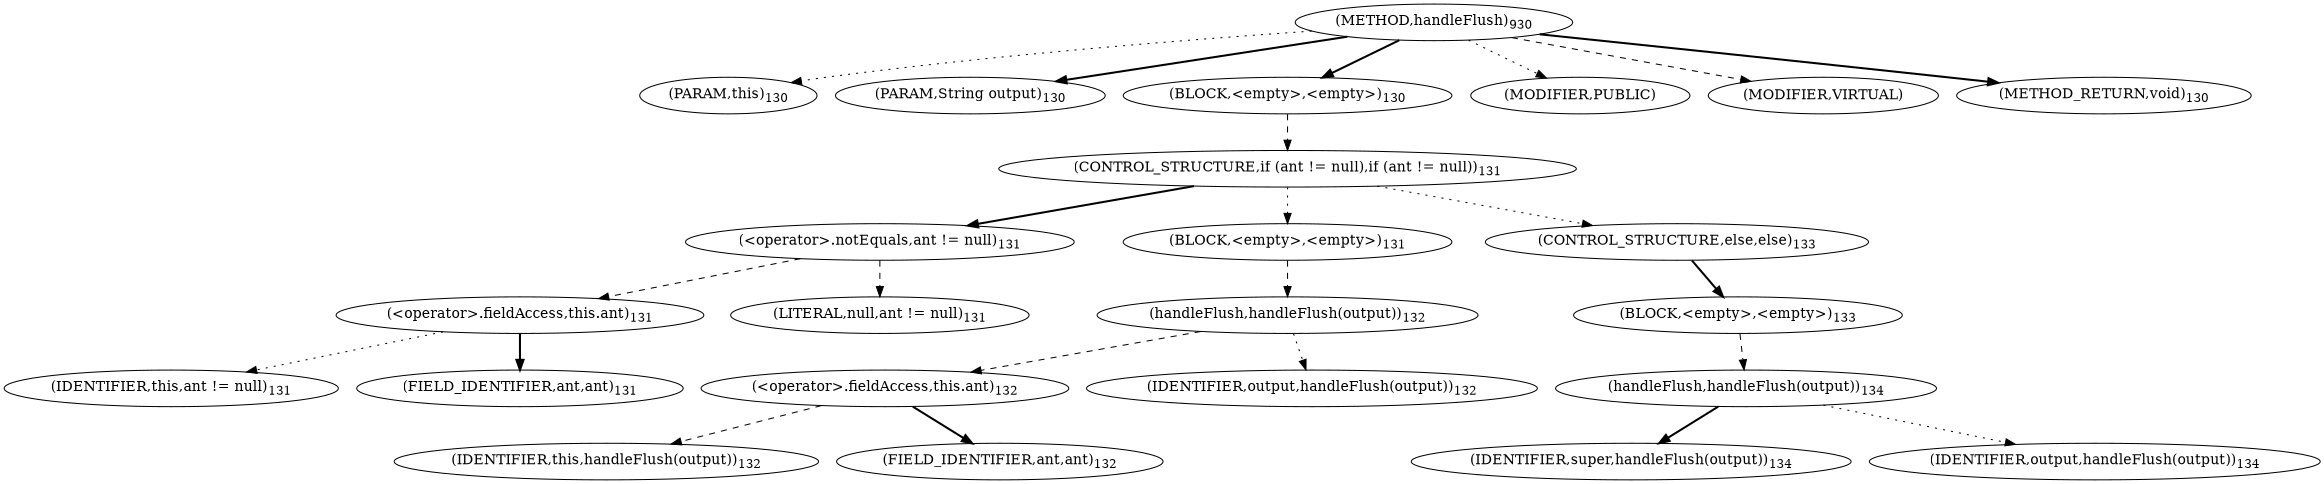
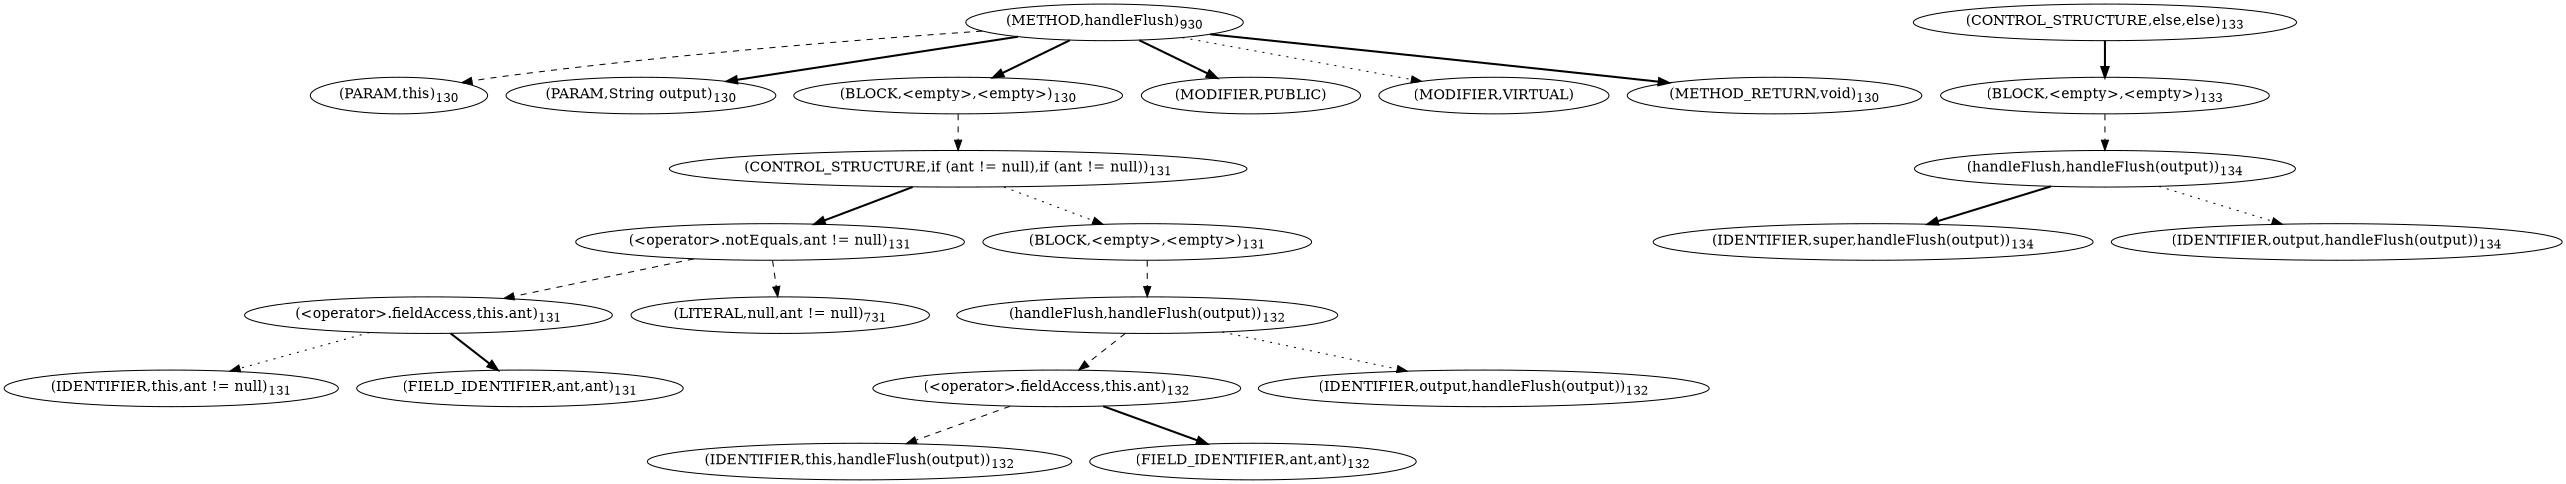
edge "(METHOD,handleFlush)" -> "(PARAM,this)": style dotted -> dashed
edge "(METHOD,handleFlush)" -> "(MODIFIER,PUBLIC)": style dotted -> bold
edge "(METHOD,handleFlush)" -> "(MODIFIER,VIRTUAL)": style dashed -> dotted
edge "(CONTROL_STRUCTURE,if (ant != null),if (ant != null))" -> "(CONTROL_STRUCTURE,else,else)": removed
node "(LITERAL,null,ant != null)": text "131" -> "731"
